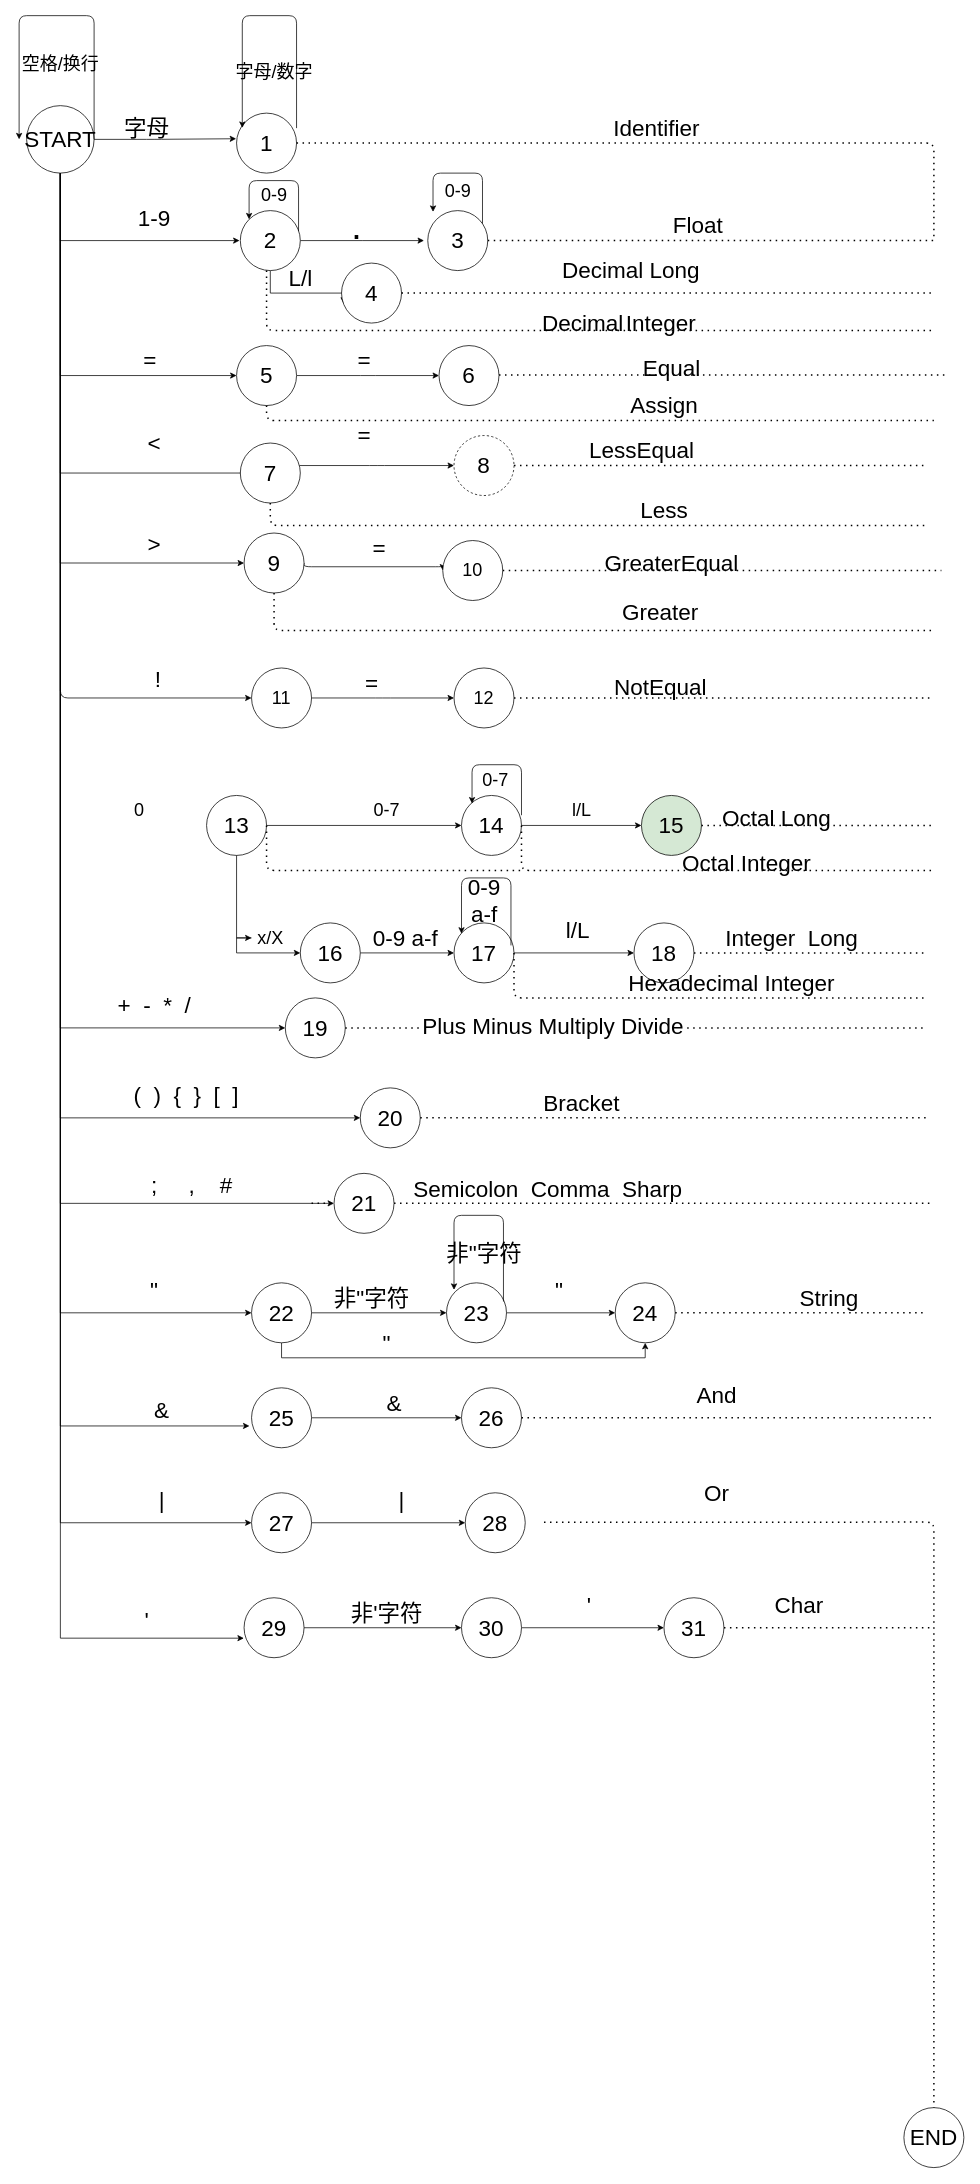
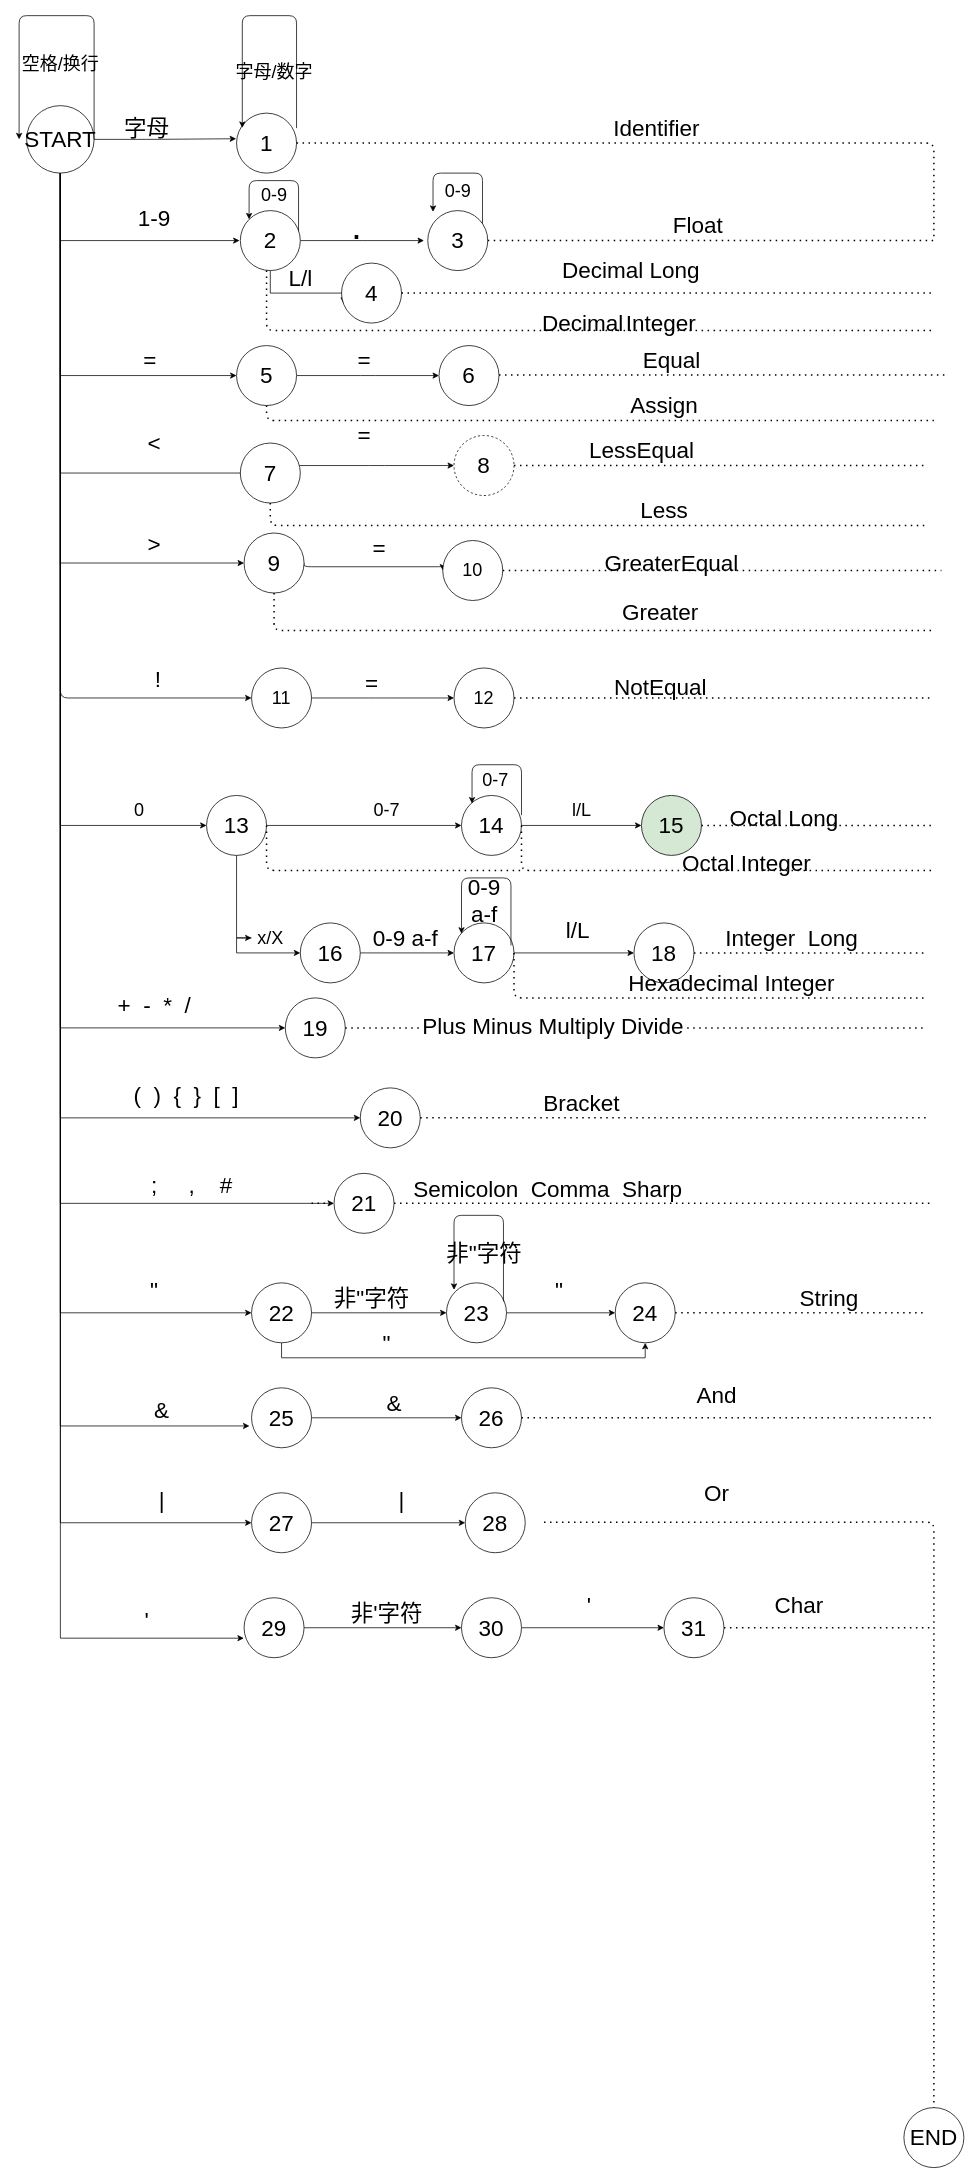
node "Equal": moved (672, 368) -> (672, 360)
node "Octal Long": moved (777, 818) -> (784, 818)
edge "START" -> "13": added
